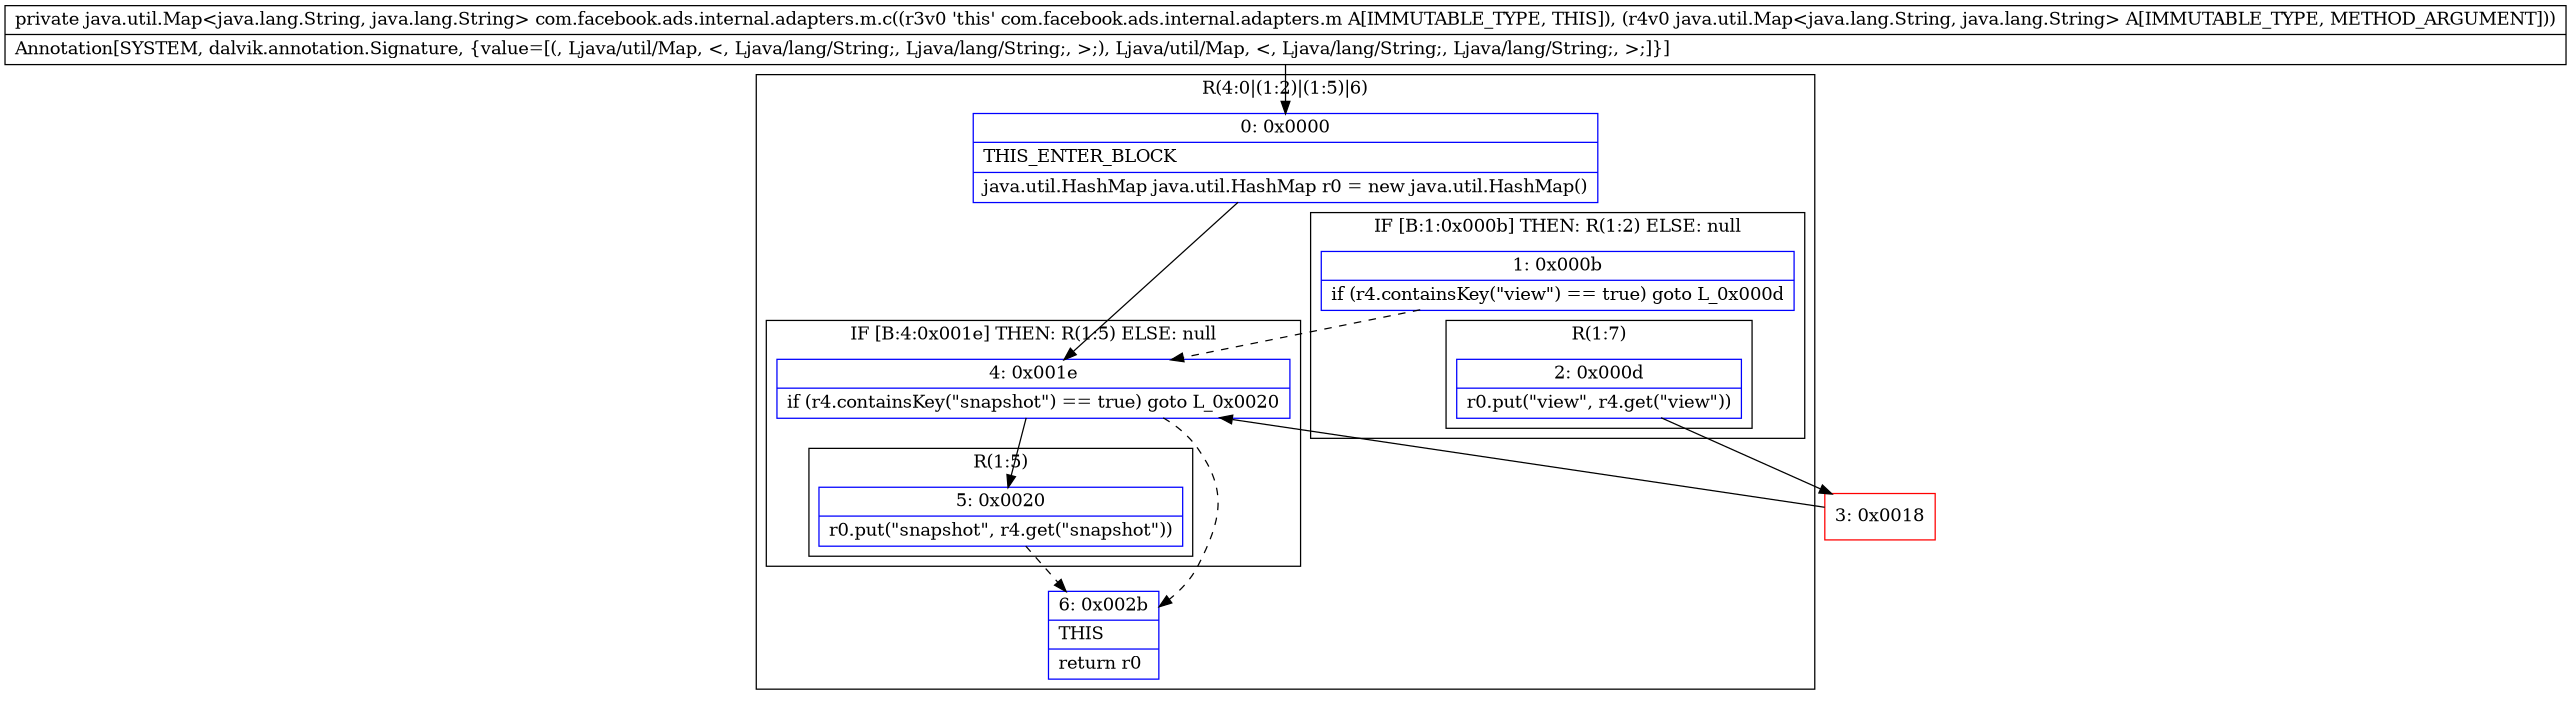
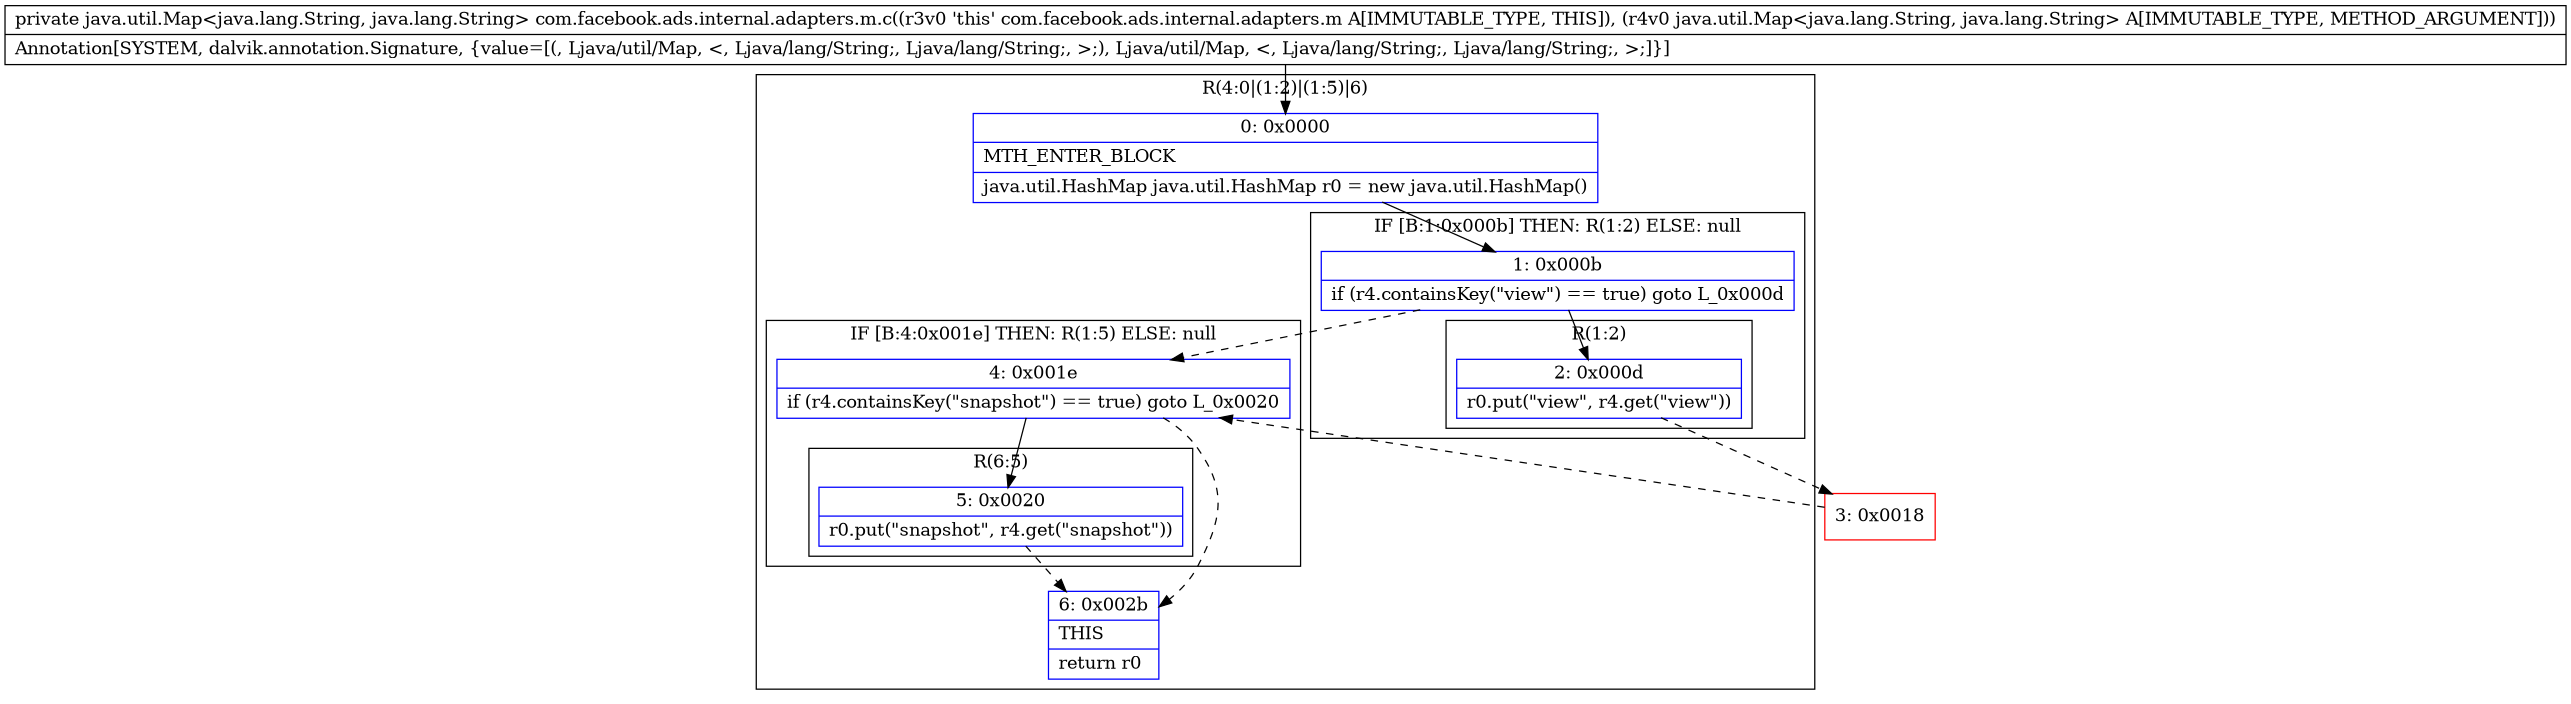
node "0: 0x0000": text "THIS_ENTER_BLOCK" -> "MTH_ENTER_BLOCK"
edge "0: 0x0000" -> "4: 0x001e": now "0: 0x0000" -> "1: 0x000b"
edge "1: 0x000b" -> "2: 0x000d": added
cluster "R(1:7)": label "R(1:7)" -> "R(1:2)"
edge "2: 0x000d" -> "3: 0x0018": style solid -> dashed
cluster "R(1:5)": label "R(1:5)" -> "R(6:5)"
edge "3: 0x0018" -> "4: 0x001e": style solid -> dashed
